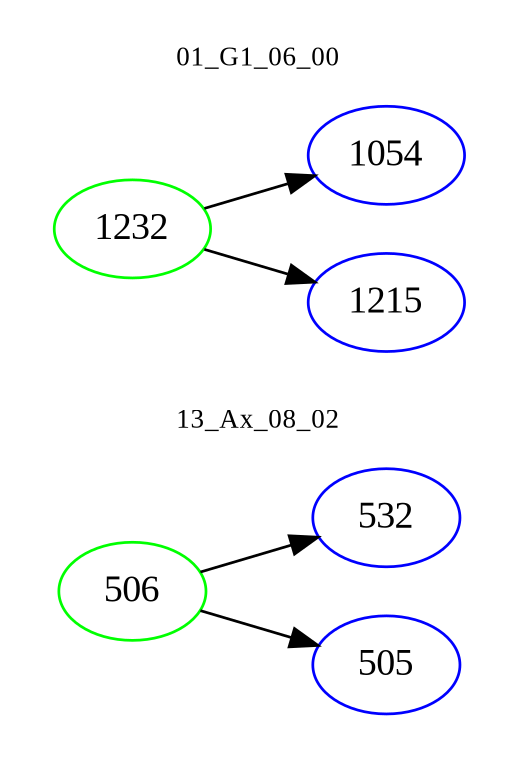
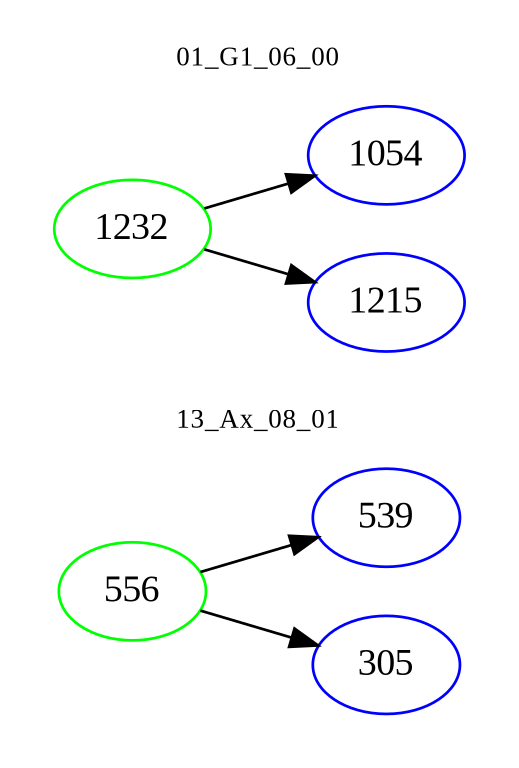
cluster "13_Ax_08_02": label "13_Ax_08_02" -> "13_Ax_08_01"
node "532": label "532" -> "539"
node "506": label "506" -> "556"
node "505": label "505" -> "305"
